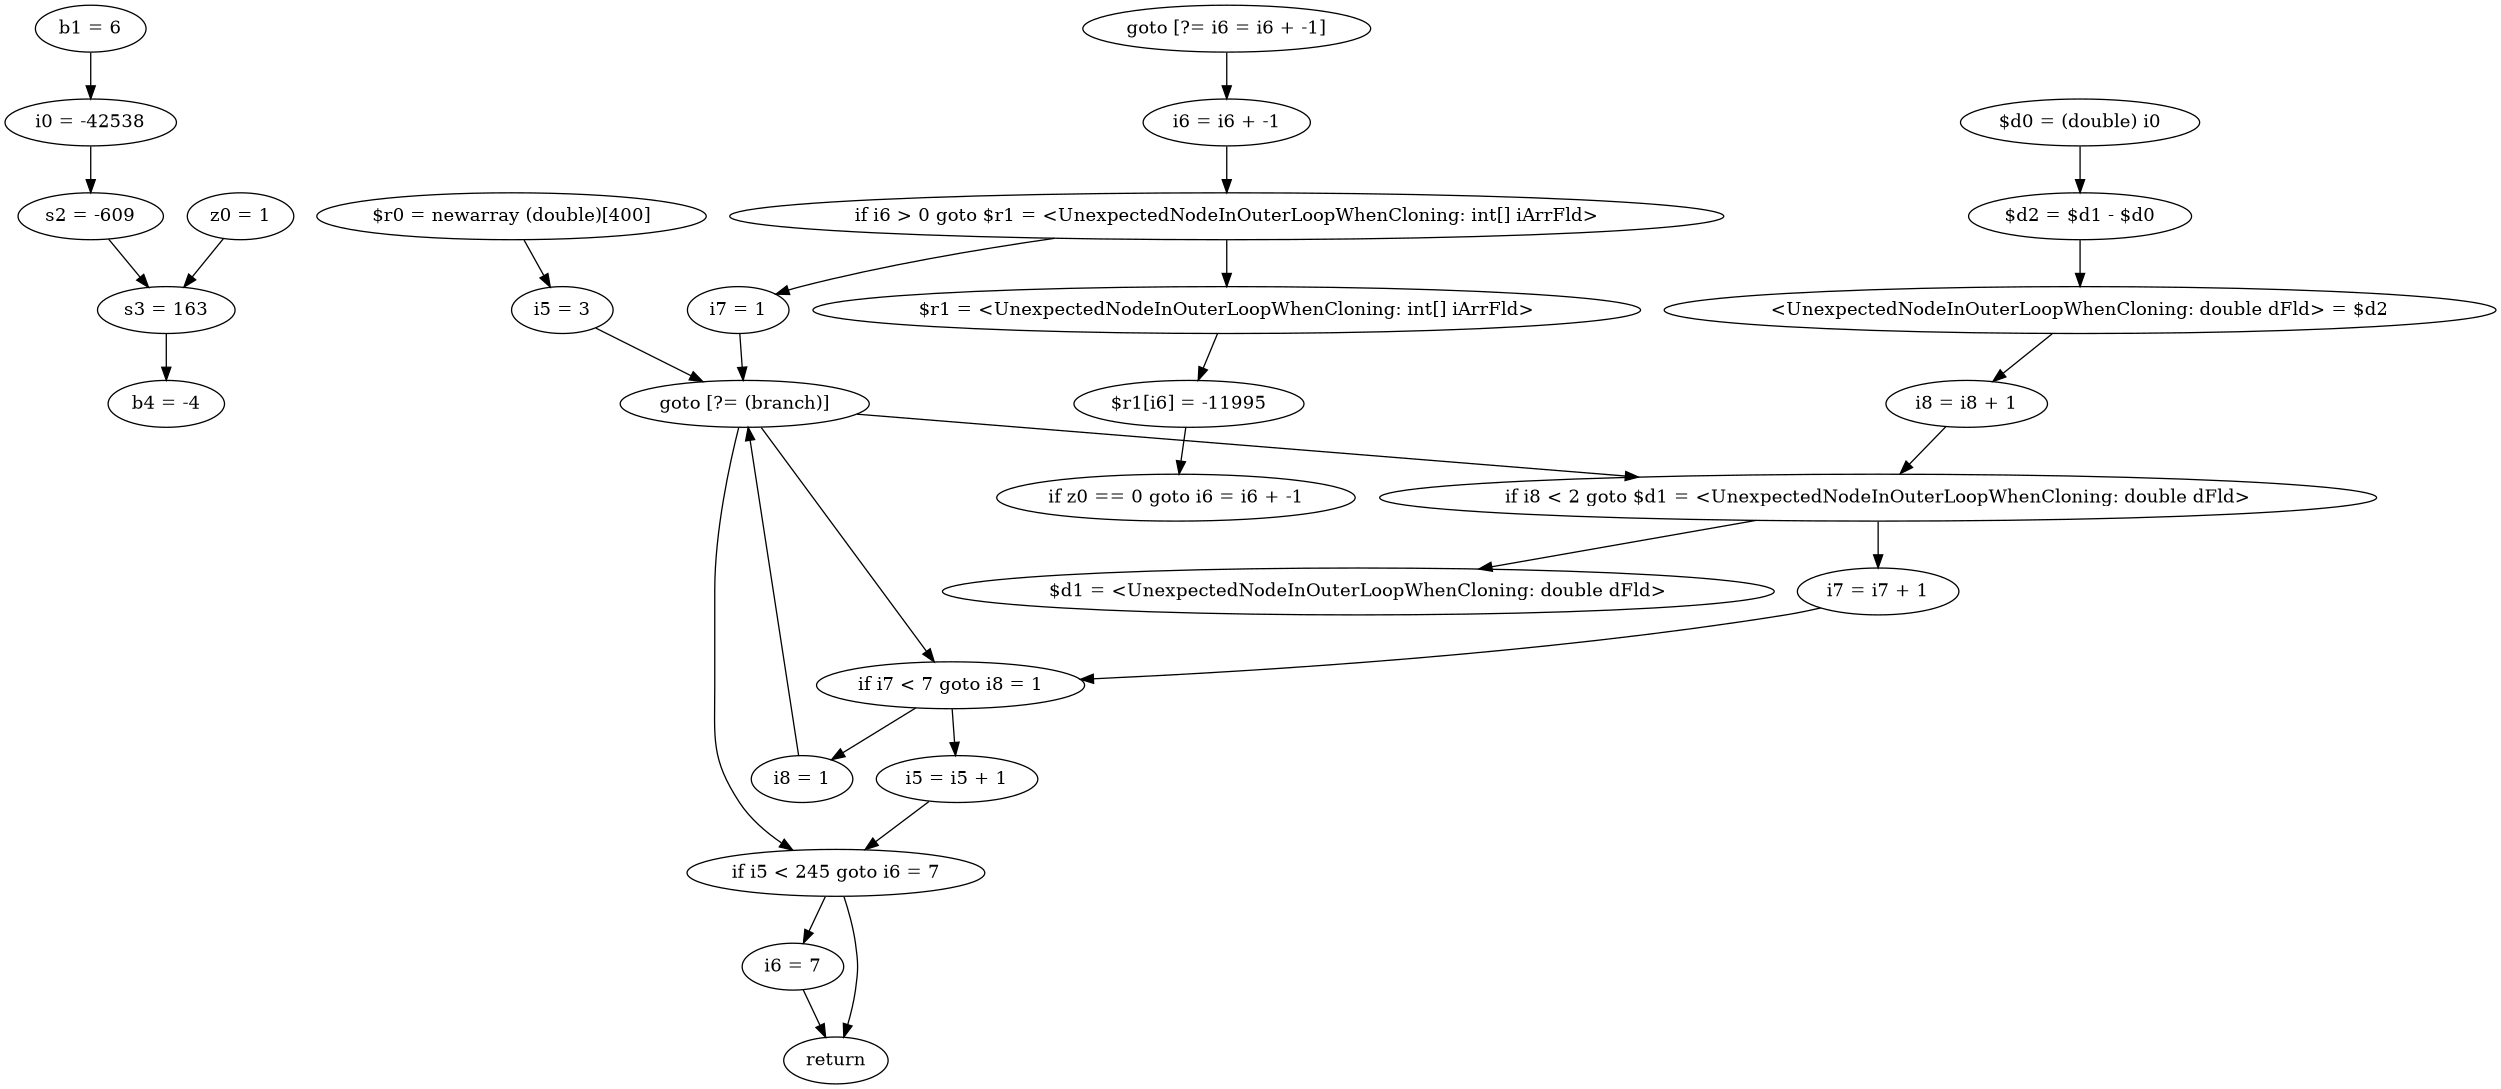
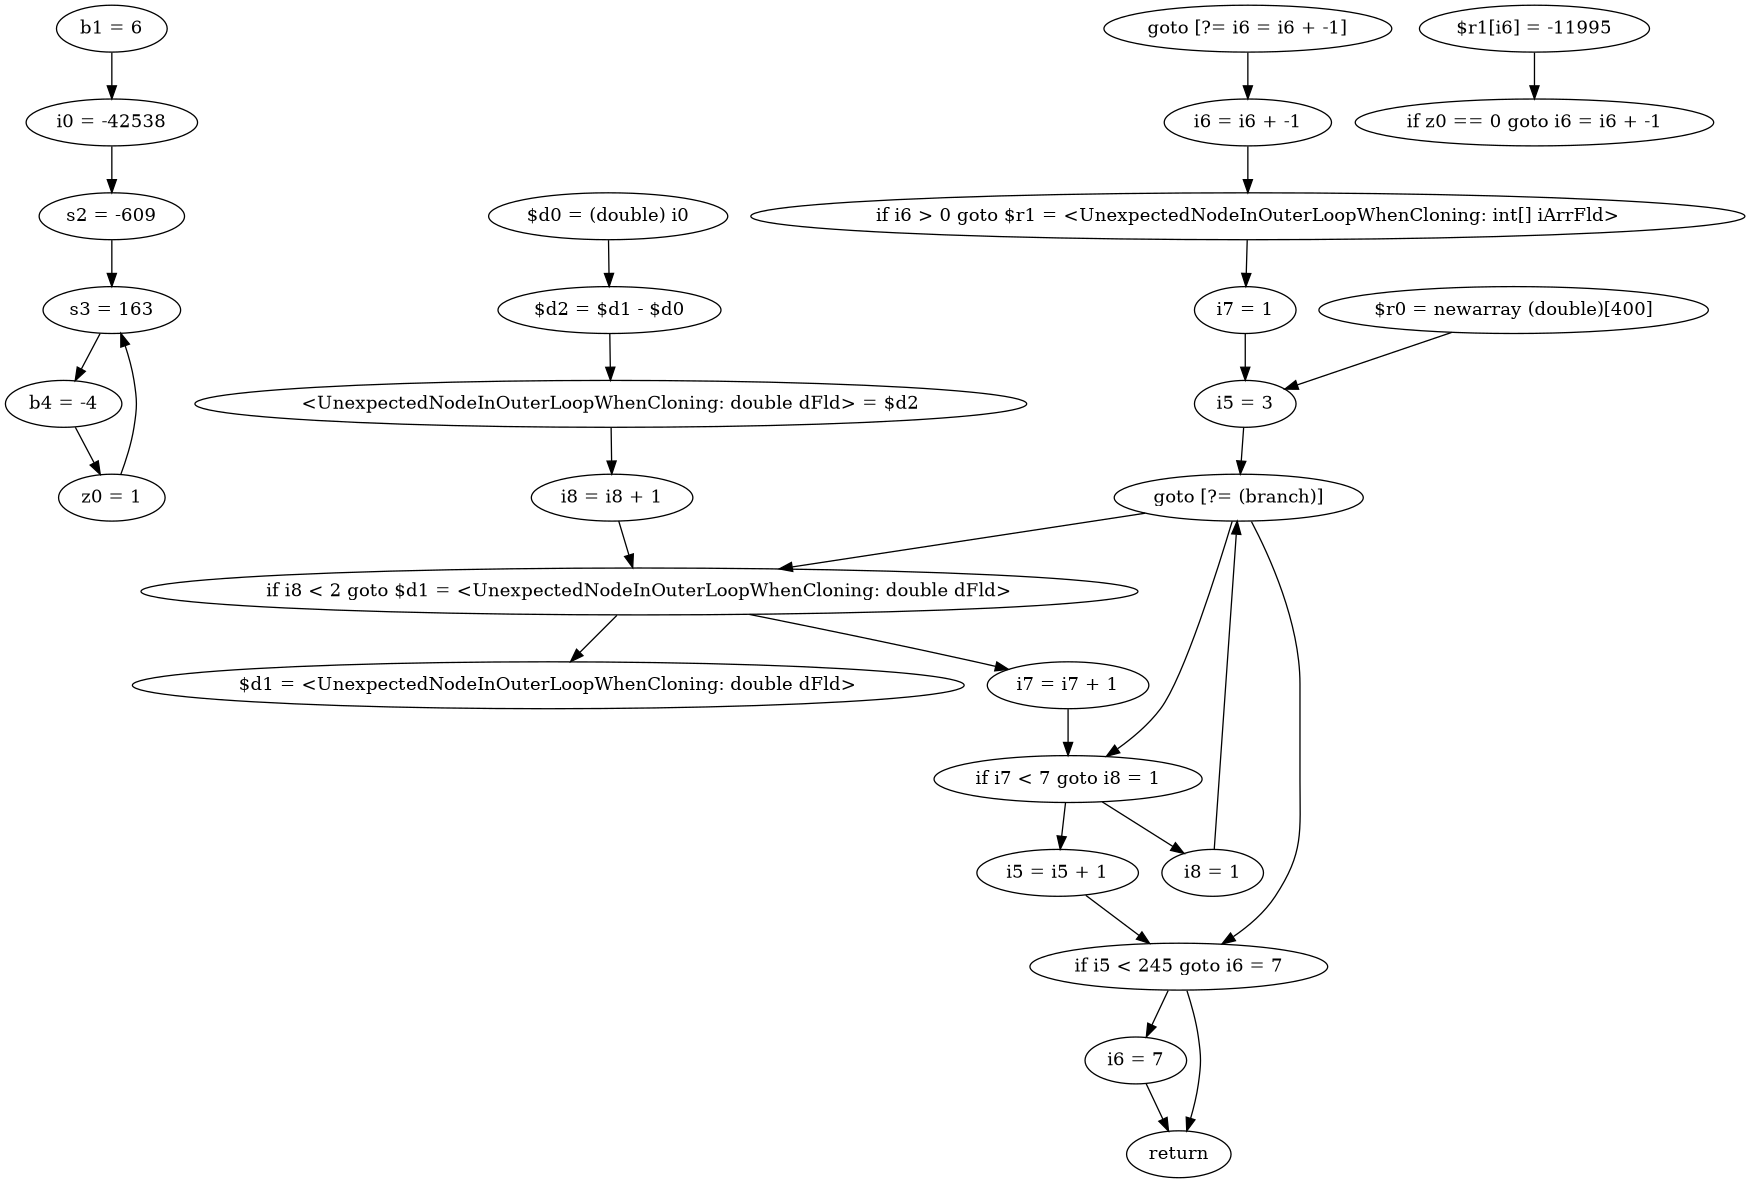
node "$r1 = <UnexpectedNodeInOuterLoopWhenCloning: int[] iArrFld>": removed
edge "i7 = 1" -> "goto [?= (branch)]": now "i7 = 1" -> "i5 = 3"
edge "b4 = -4" -> "z0 = 1": added
